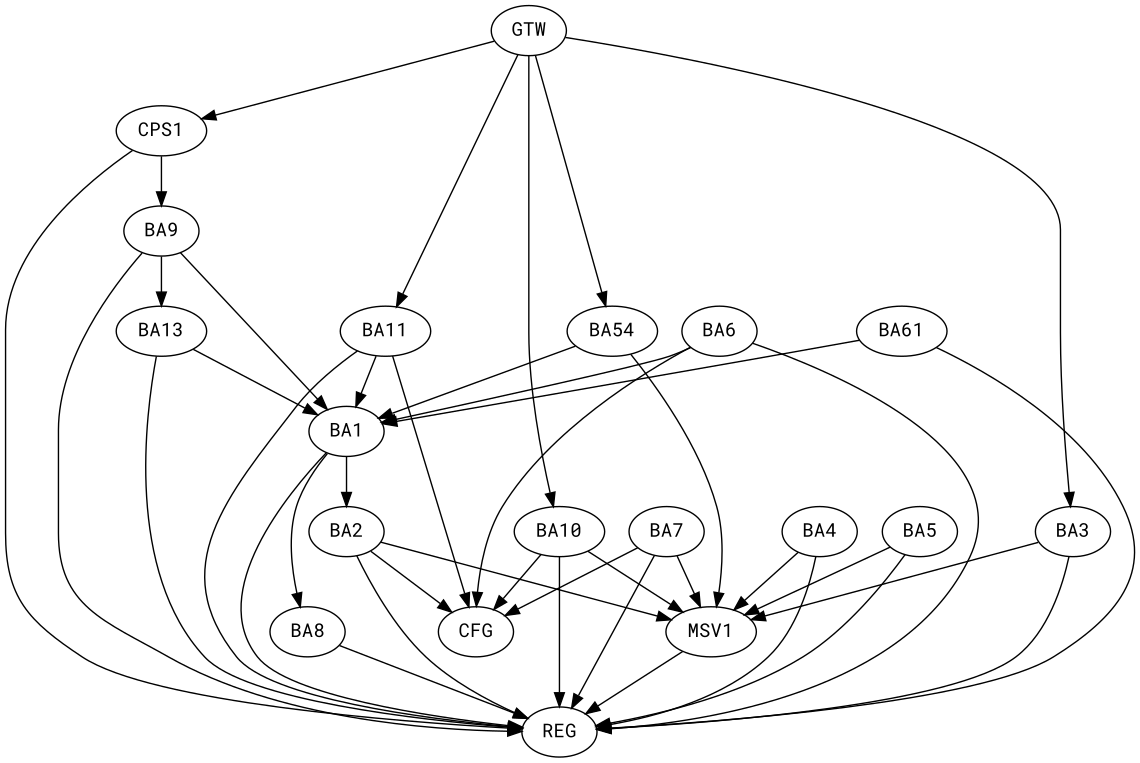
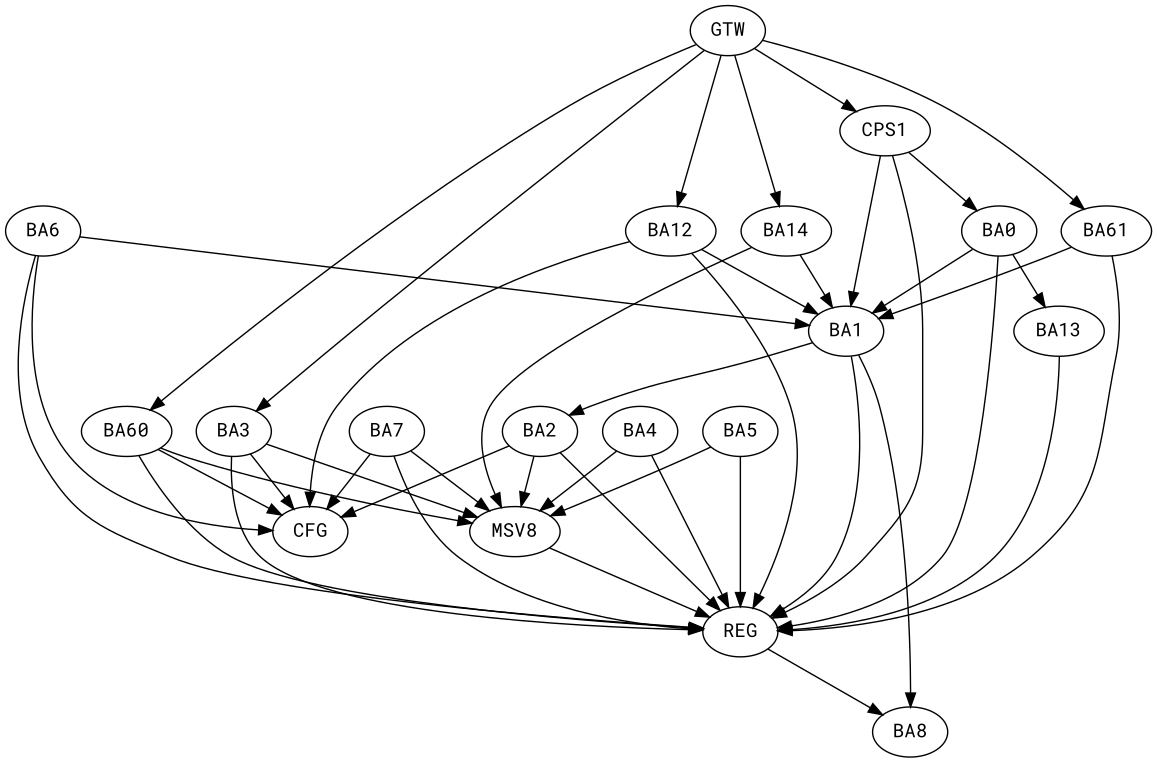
edge "GTW" -> "BA61": added
node "BA9": label "BA9" -> "BA0"
node "BA11": label "BA11" -> "BA12"
node "BA54": label "BA54" -> "BA14"
edge "BA13" -> "BA1": now "CPS1" -> "BA1"
edge "BA3" -> "CFG": added
node "BA10": label "BA10" -> "BA60"
node "MSV1": label "MSV1" -> "MSV8"
edge "BA8" -> "REG": reversed
